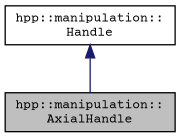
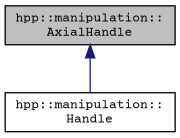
edge "hpp::manipulation:: AxialHandle" -> "hpp::manipulation:: Handle": reversed
